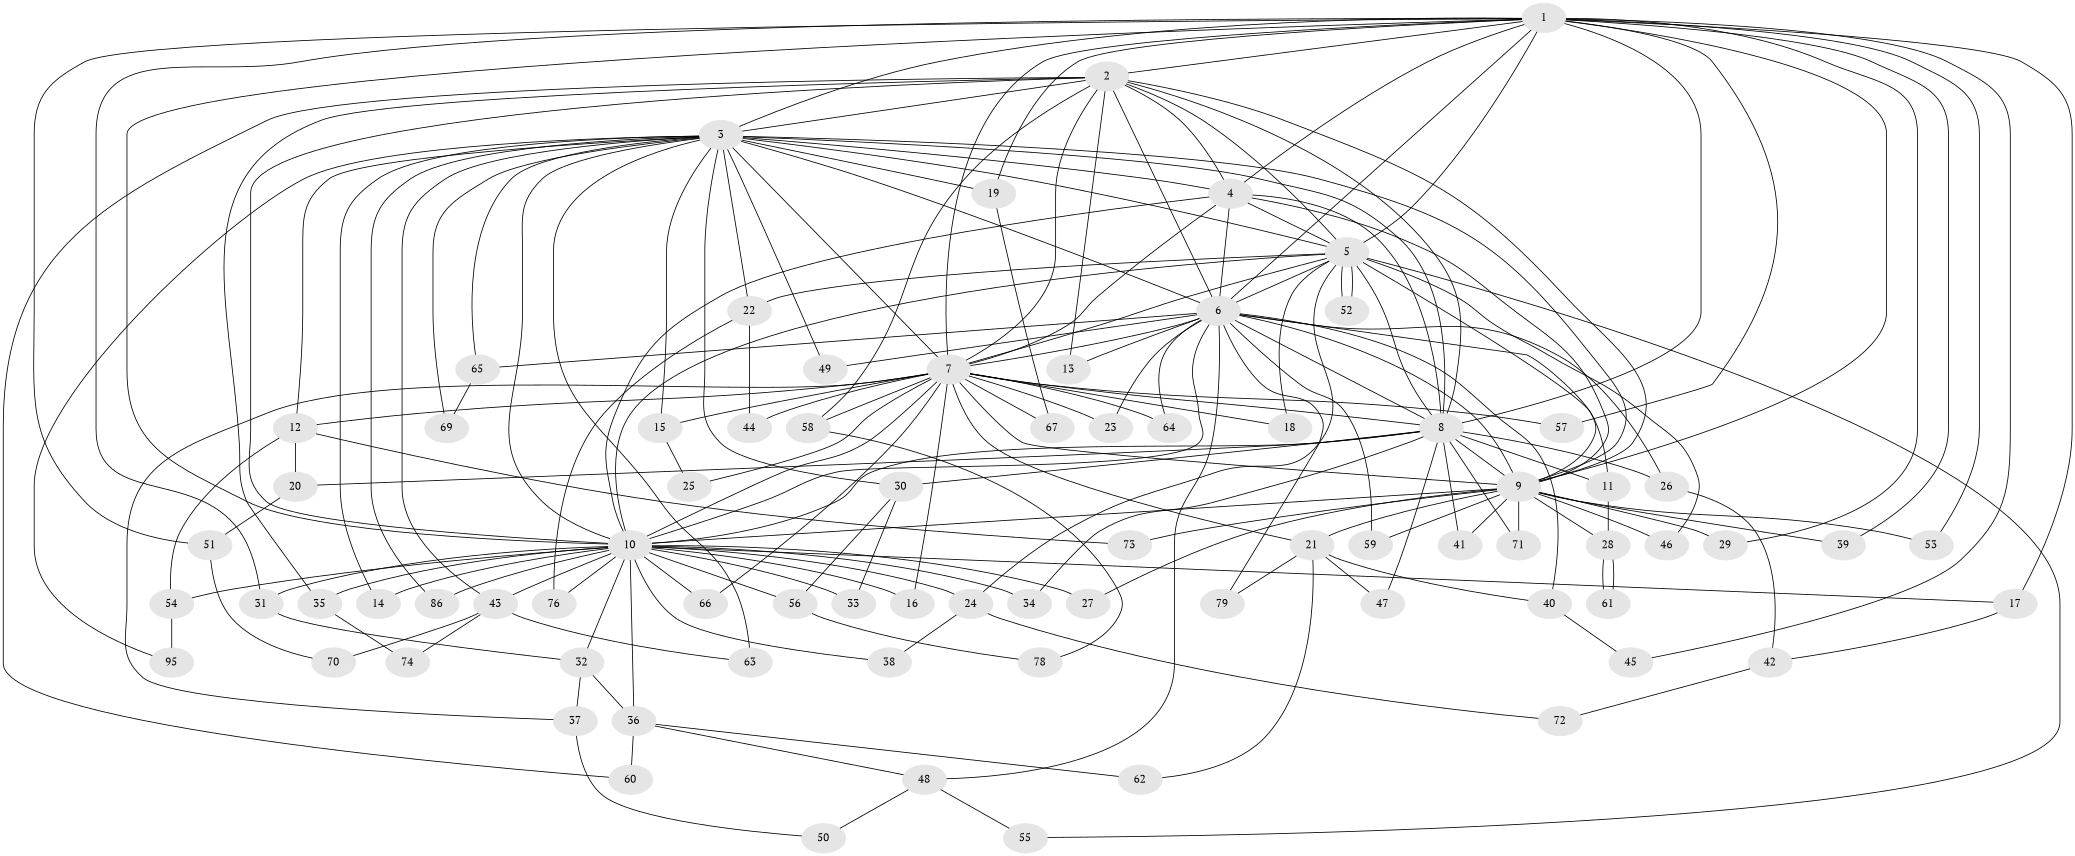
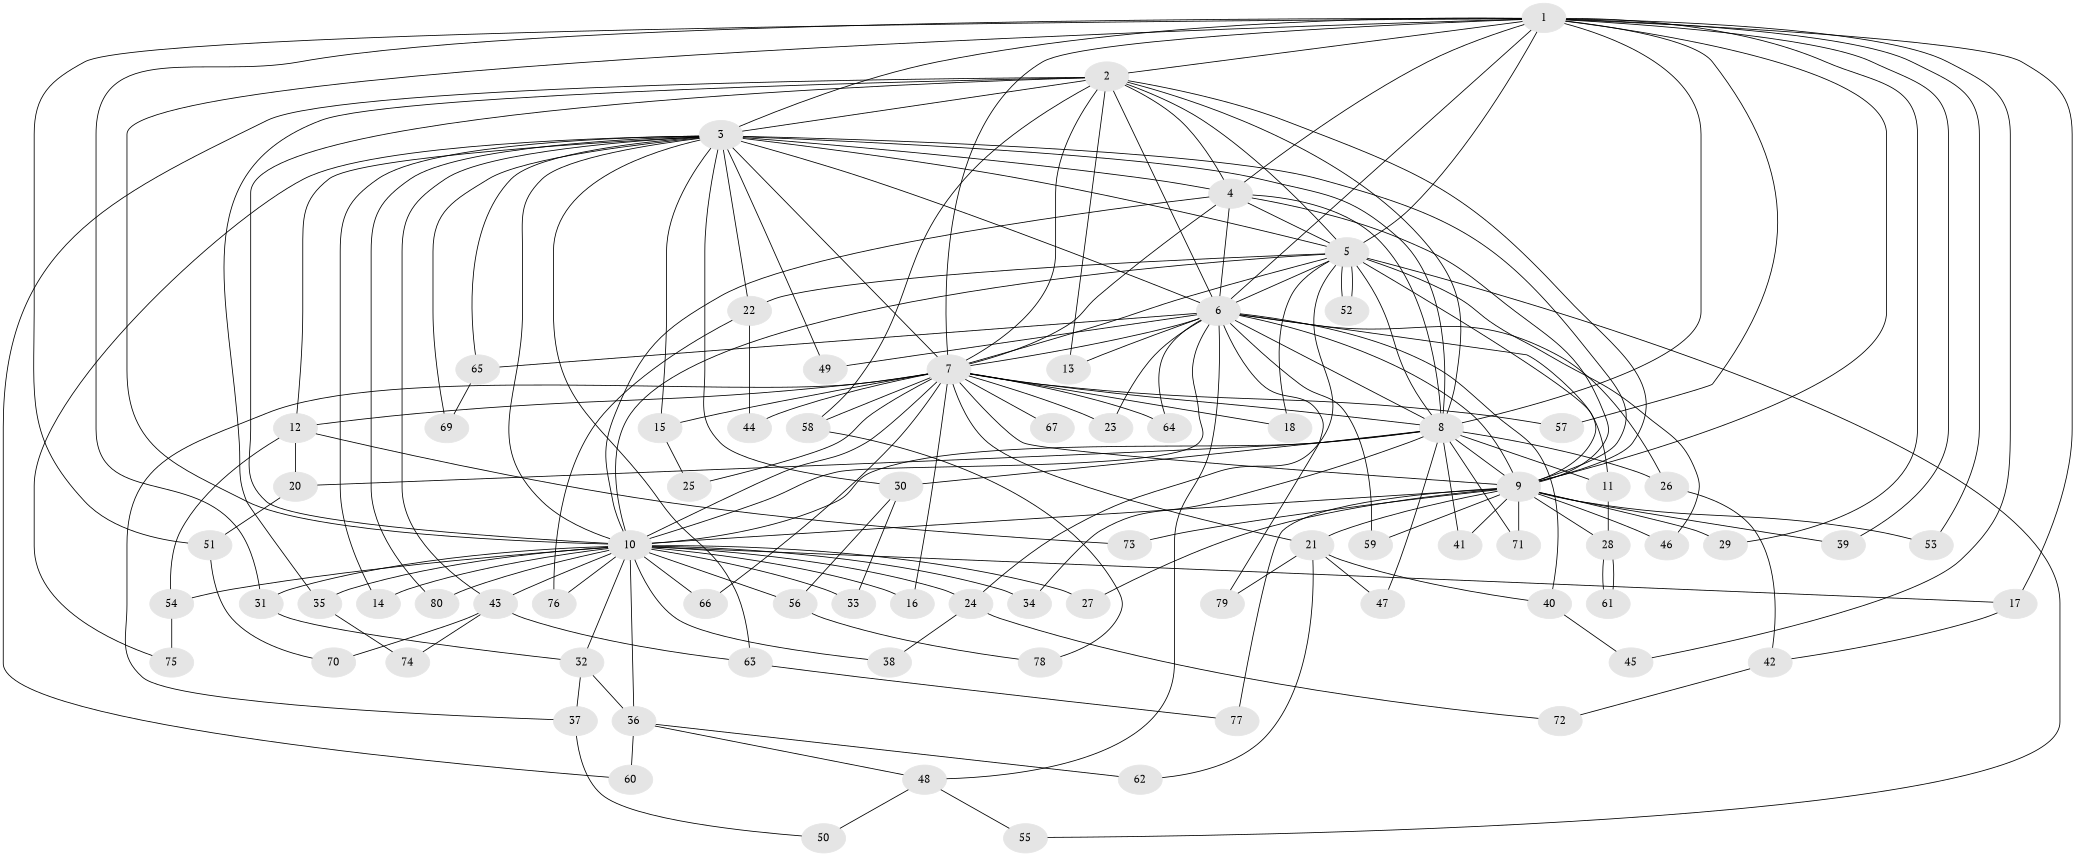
node "19": removed
node "86": label "86" -> "80"
node "95": label "95" -> "75"
node "77": added
